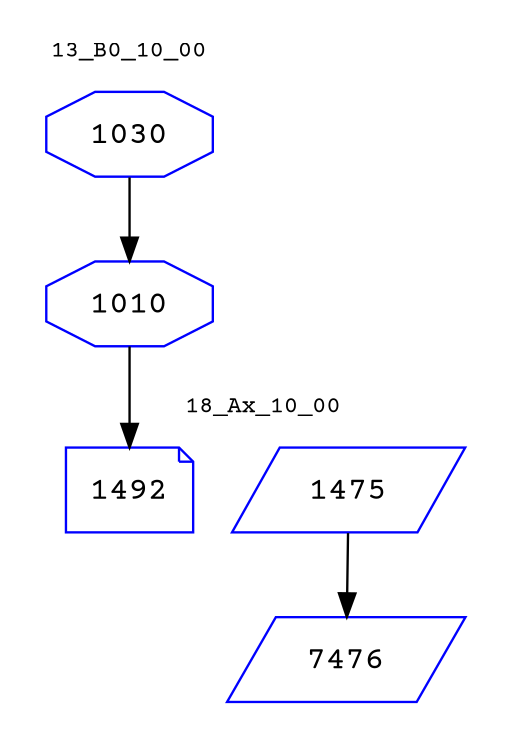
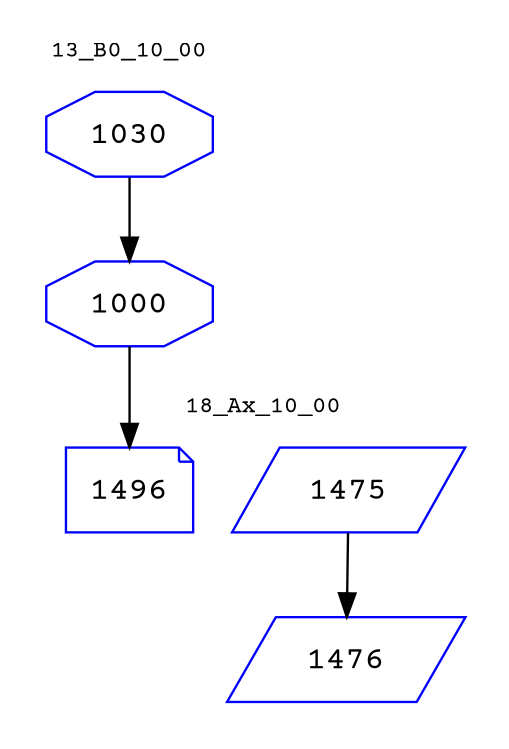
node "1010": label "1010" -> "1000"
node "1492": label "1492" -> "1496"
node "7476": label "7476" -> "1476"
